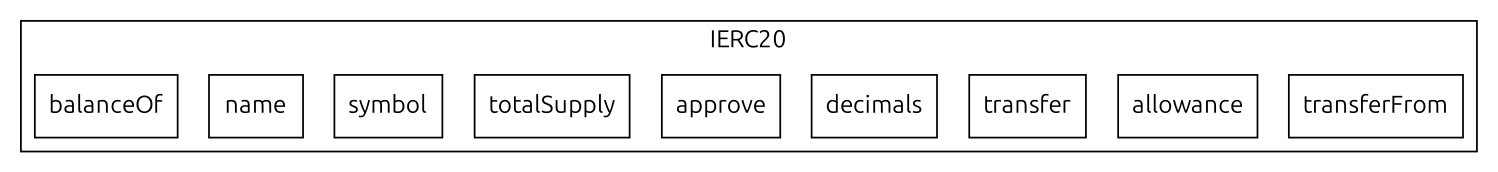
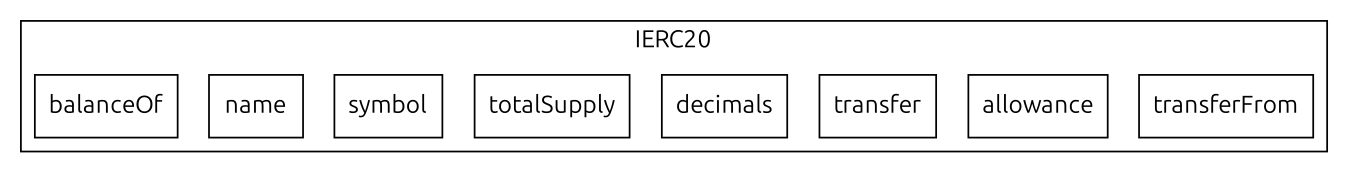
node "approve": removed
